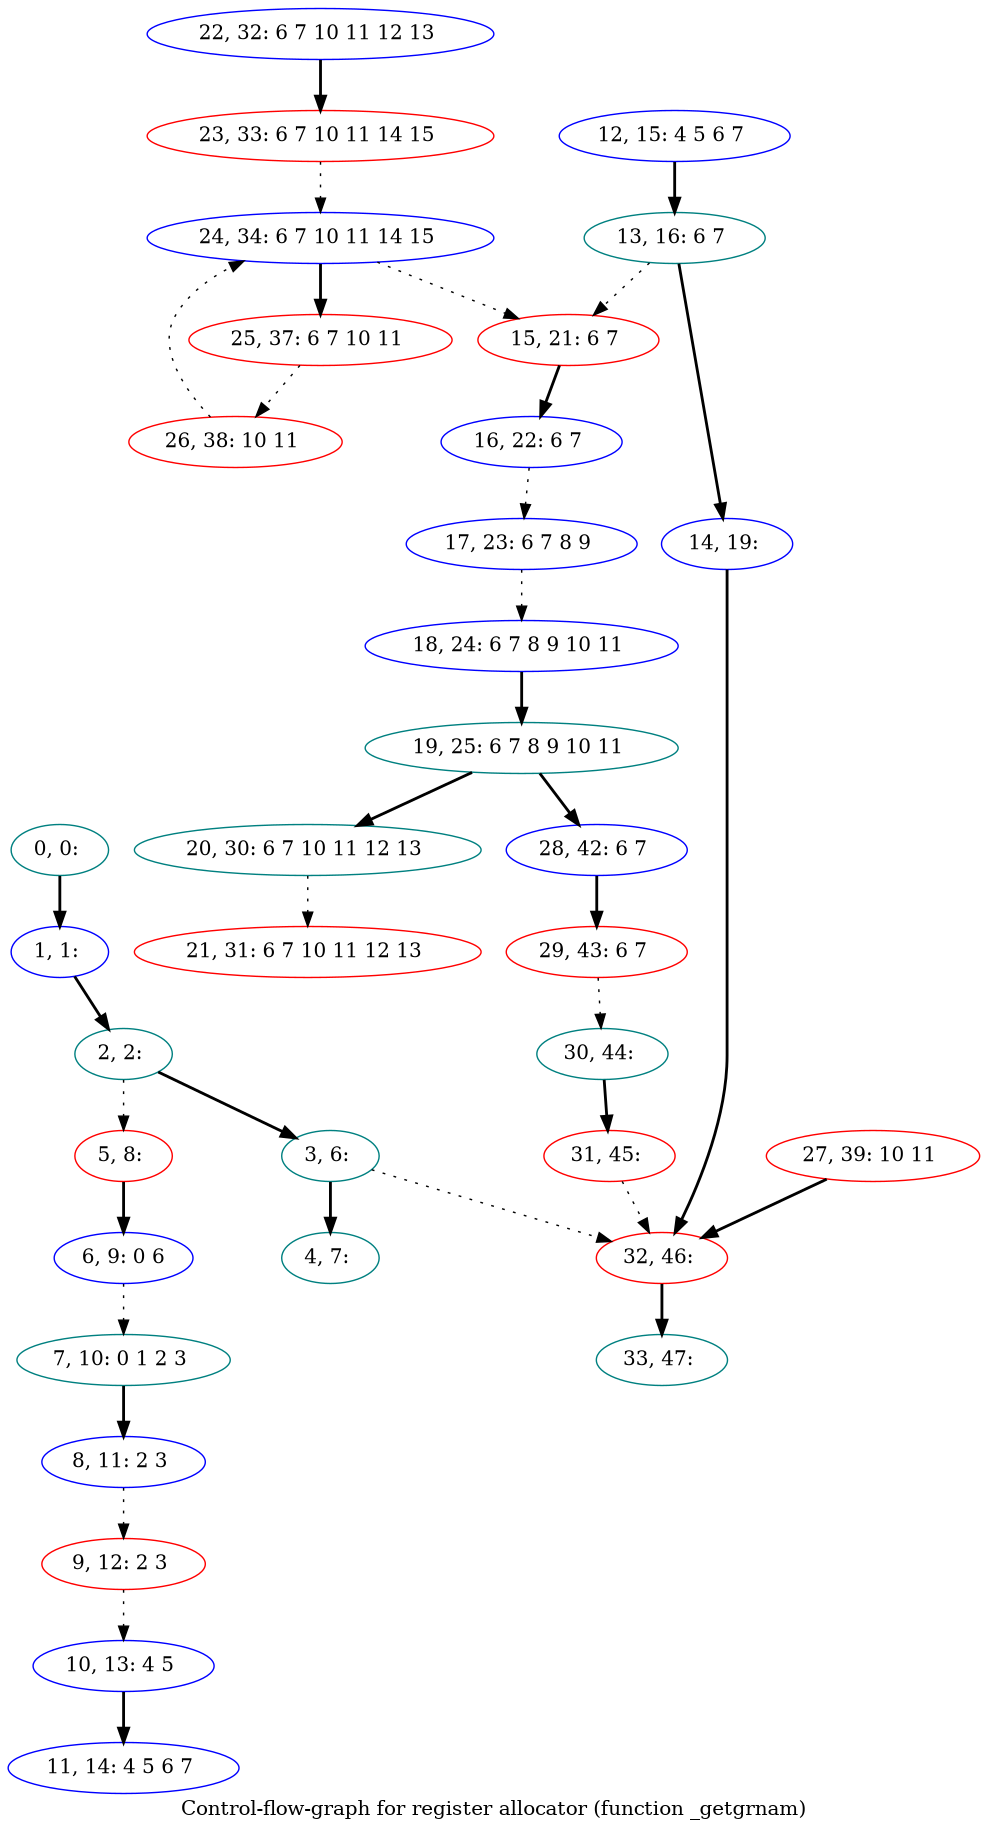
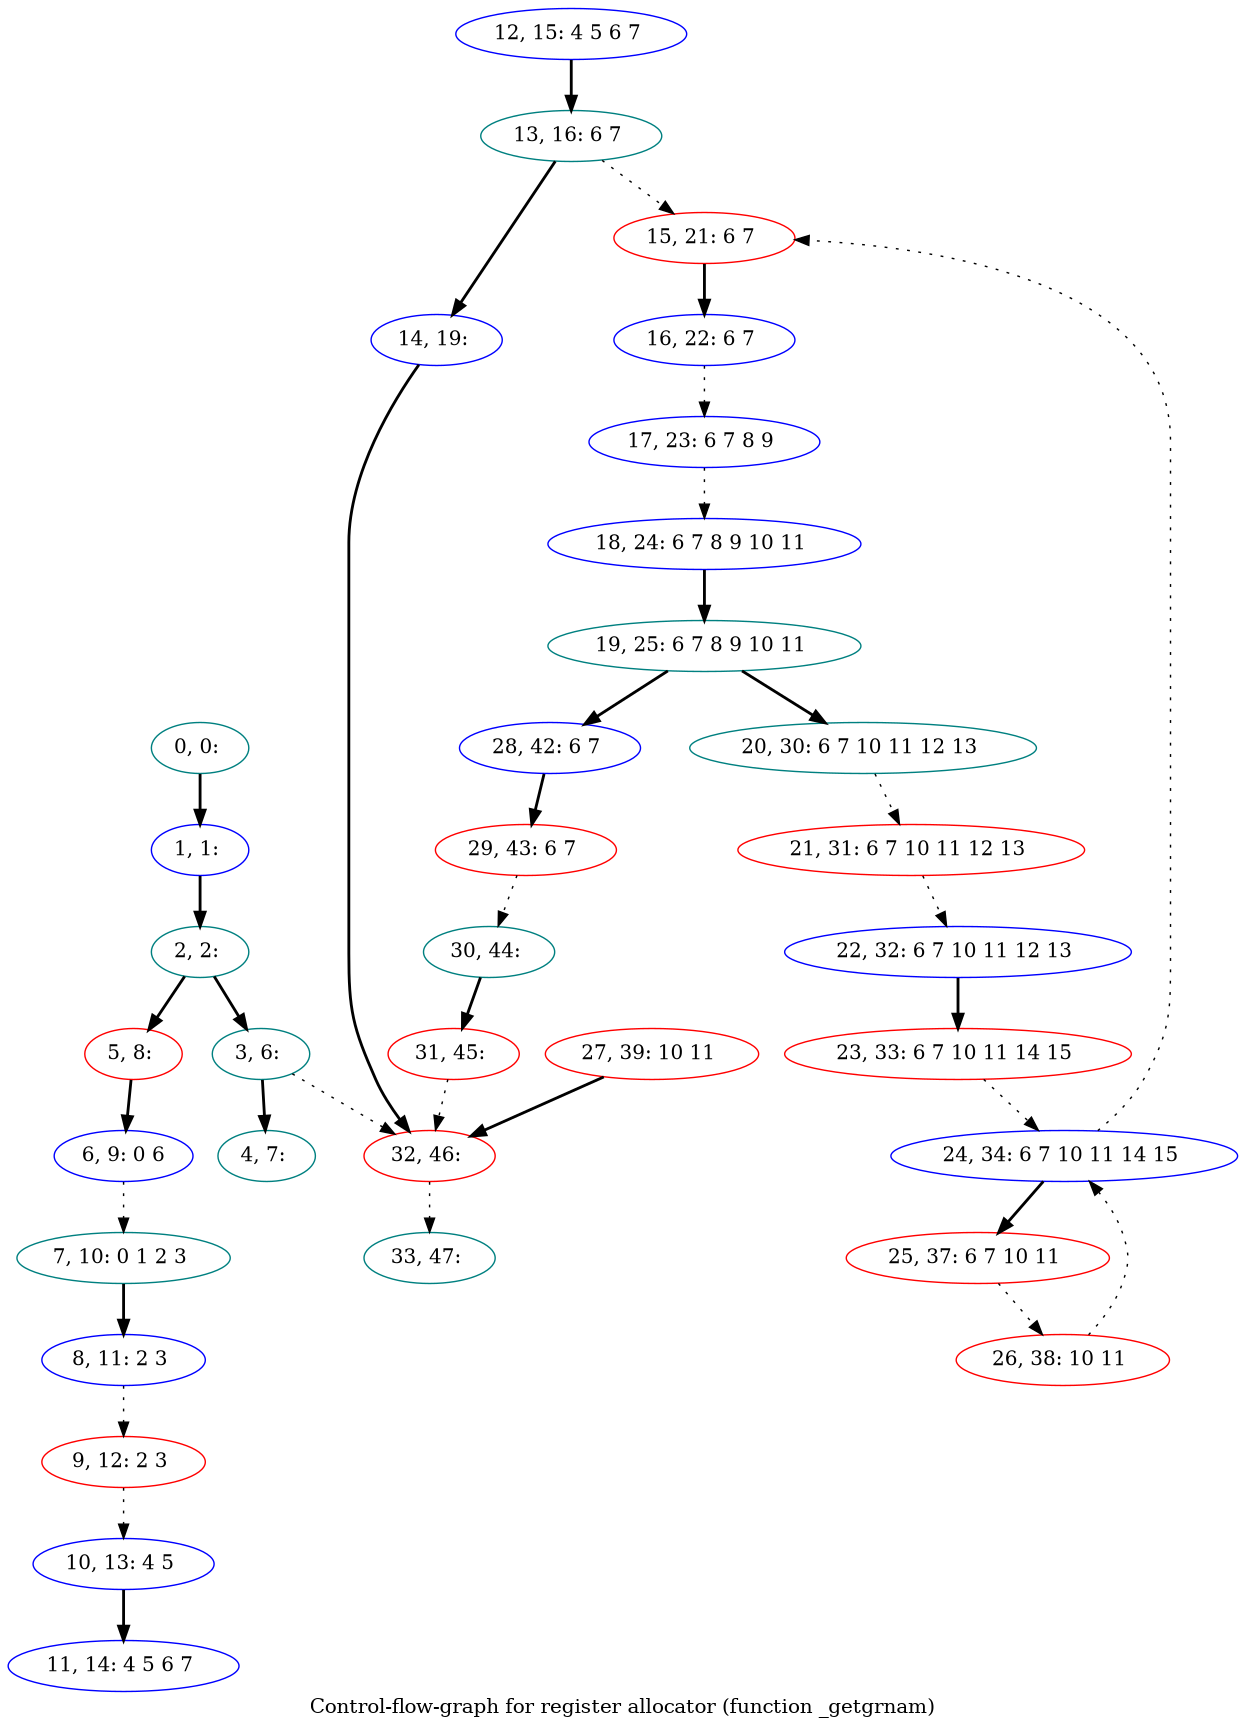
edge "21, 31: 6 7 10 11 12 13" -> "22, 32: 6 7 10 11 12 13": added
edge "2, 2:" -> "5, 8:": style dotted -> bold
edge "32, 46:" -> "33, 47:": style bold -> dotted
